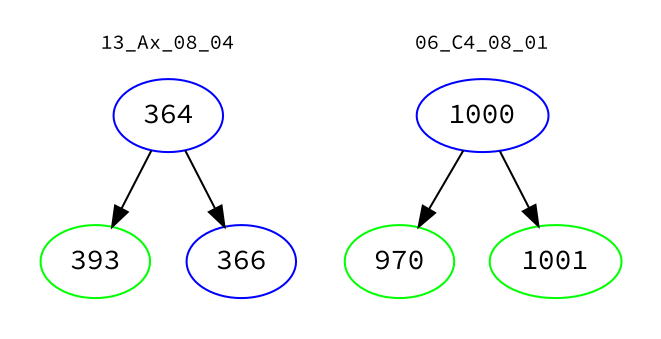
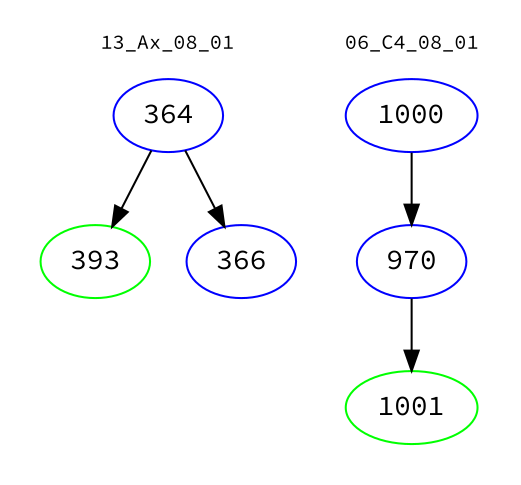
cluster "13_Ax_08_04": label "13_Ax_08_04" -> "13_Ax_08_01"
edge "1000" -> "1001": now "970" -> "1001"
node "970": color green -> blue
